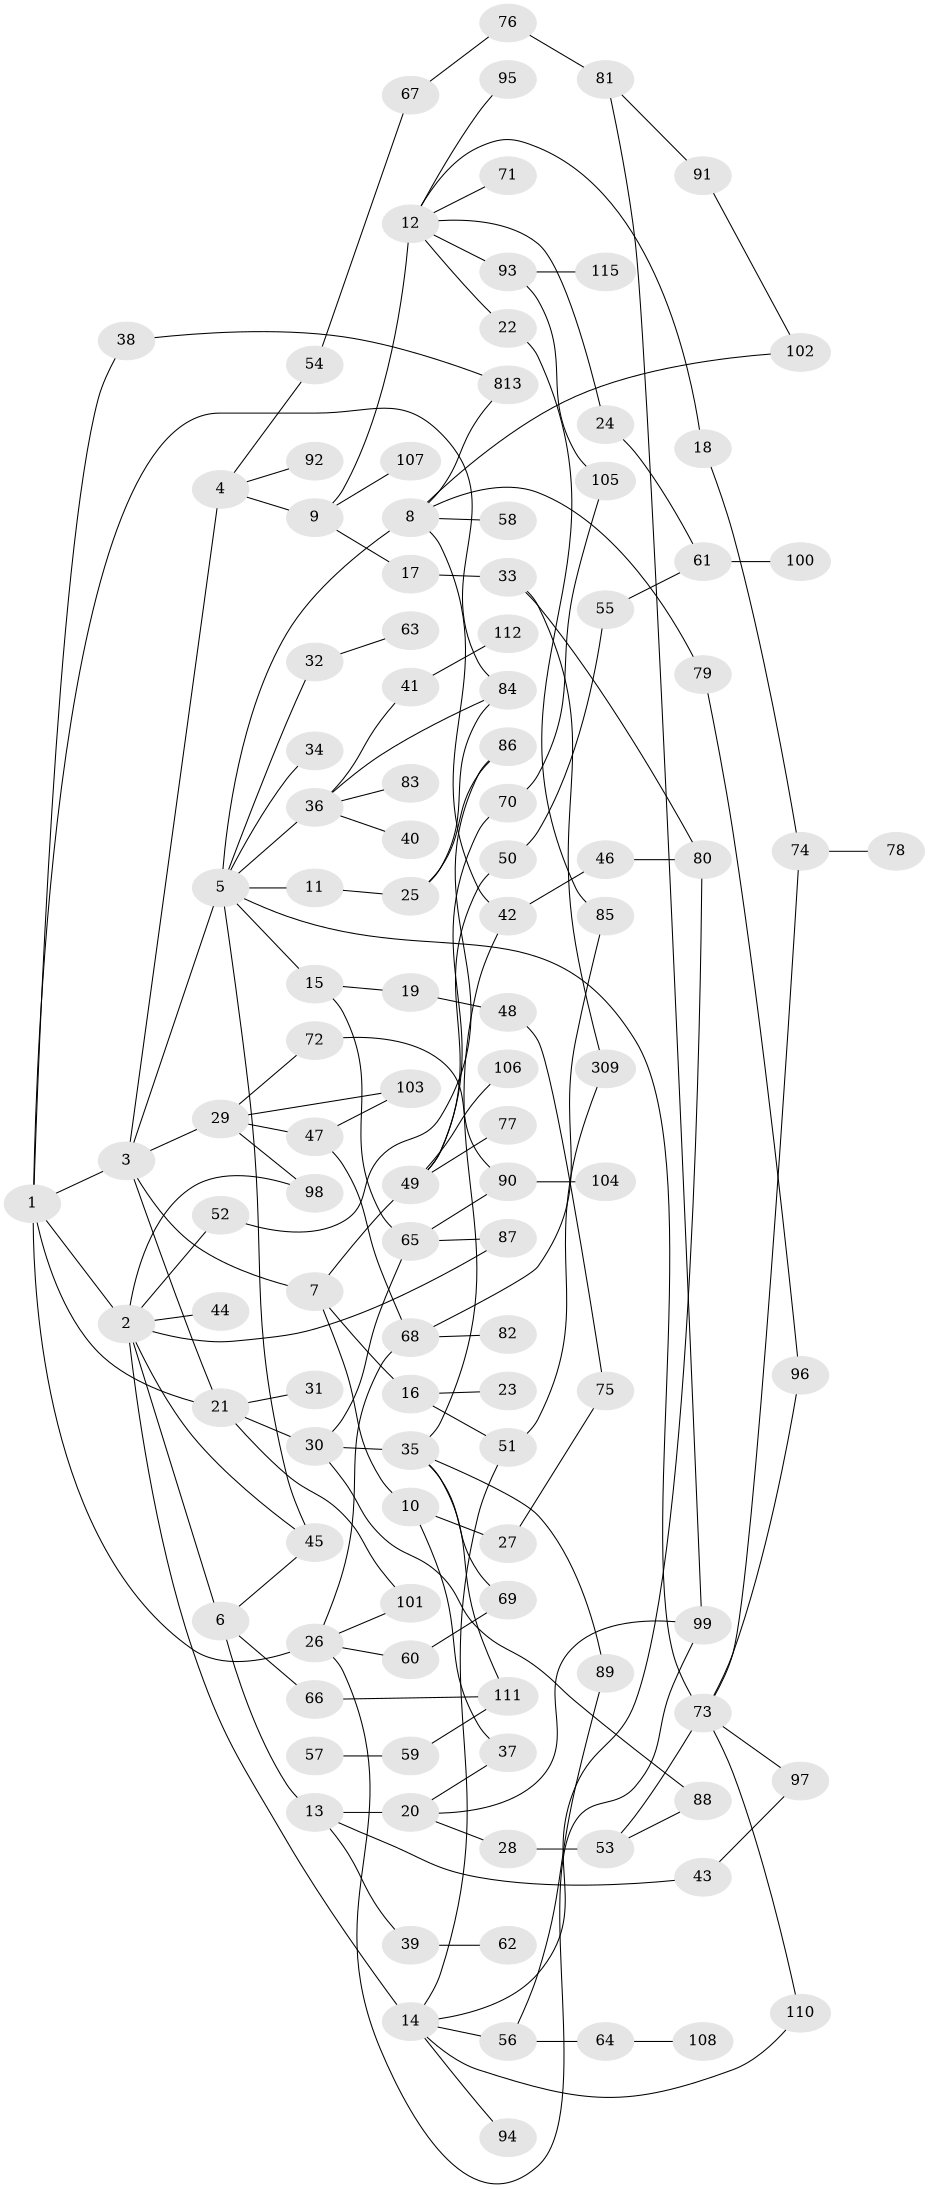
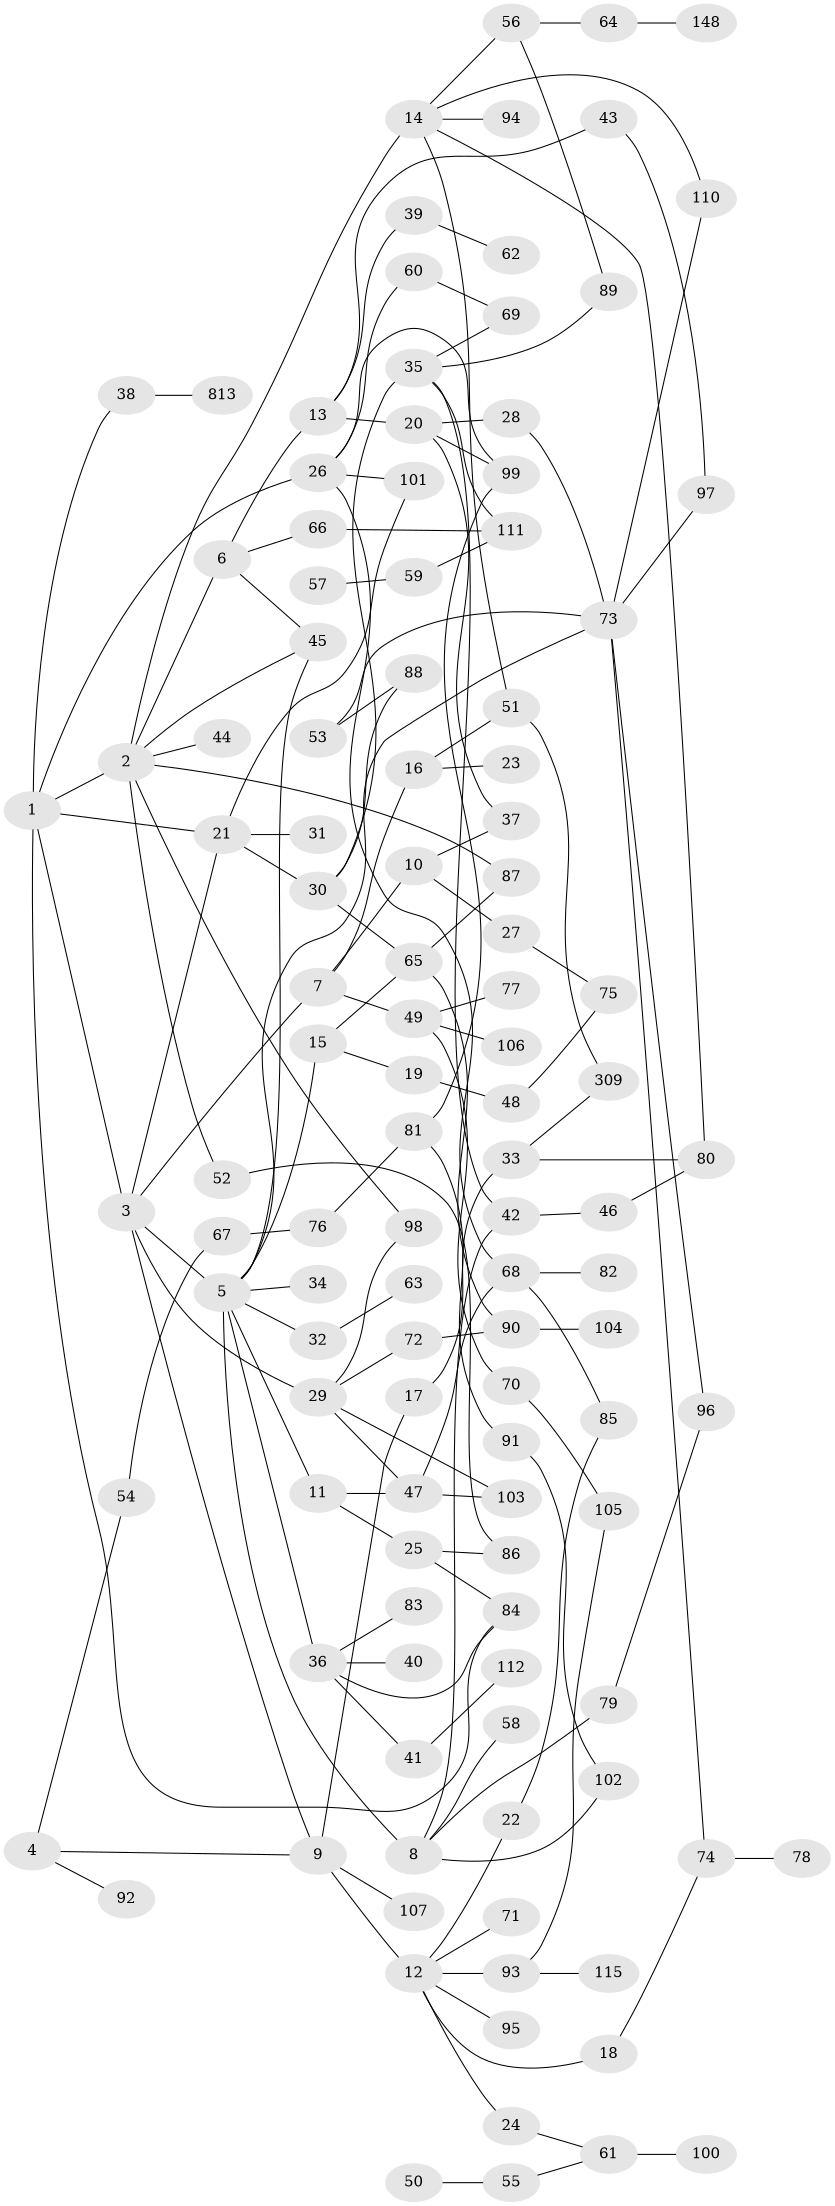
edge "813" -- "8": removed
edge "4" -- "3": now "9" -- "3"
edge "50" -- "49": removed
edge "11" -- "47": added
edge "28" -- "53": now "28" -- "73"
node "108": label "108" -> "148"
